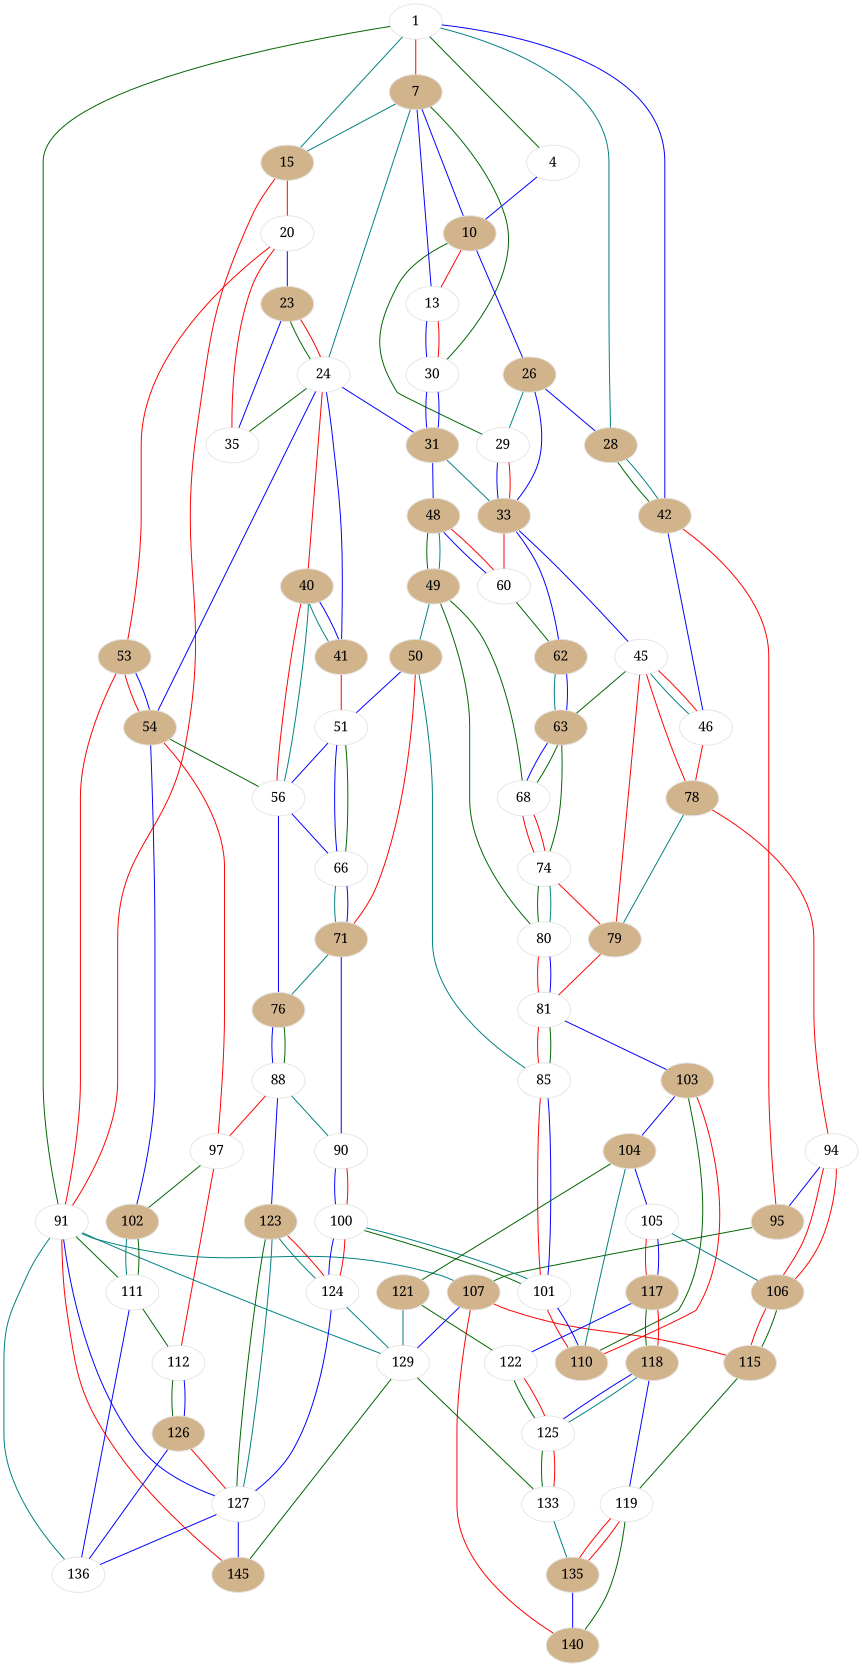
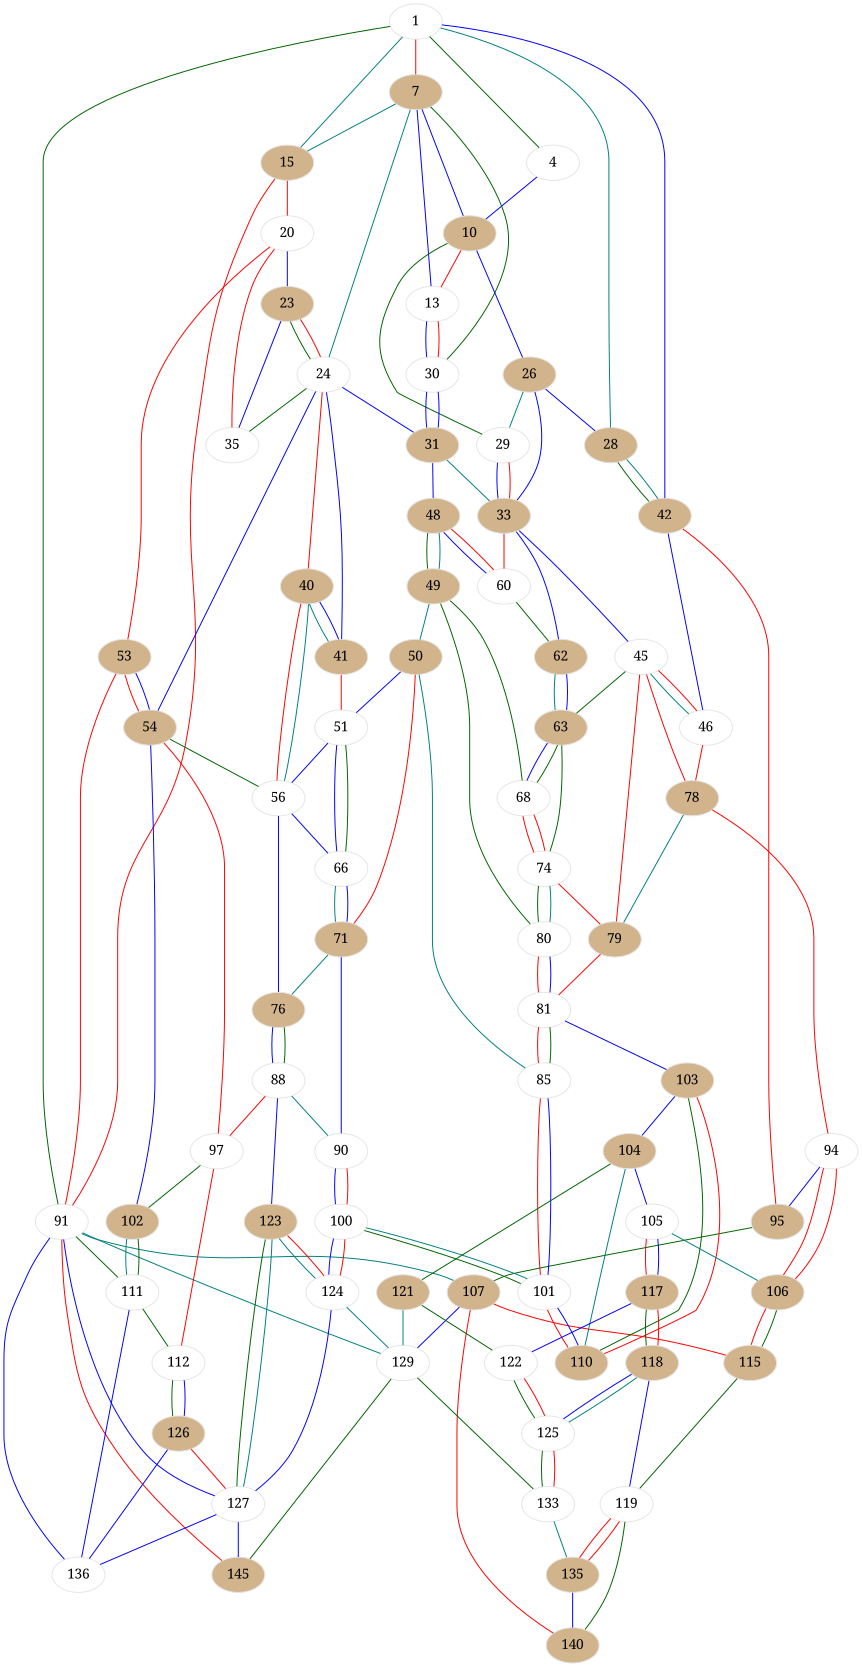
edge "91" -- "136": color teal -> blue
